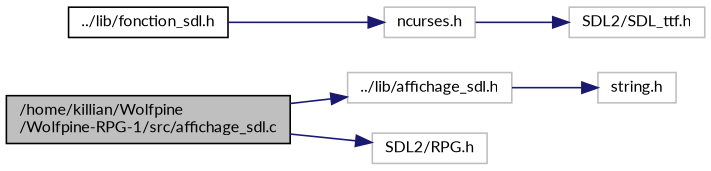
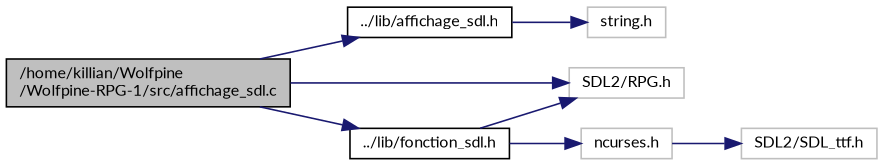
node "../lib/affichage_sdl.h": color grey75 -> black
edge "/home/killian/Wolfpine /Wolfpine-RPG-1/src/affichage_sdl.c" -> "../lib/fonction_sdl.h": added
edge "../lib/fonction_sdl.h" -> "SDL2/RPG.h": added
